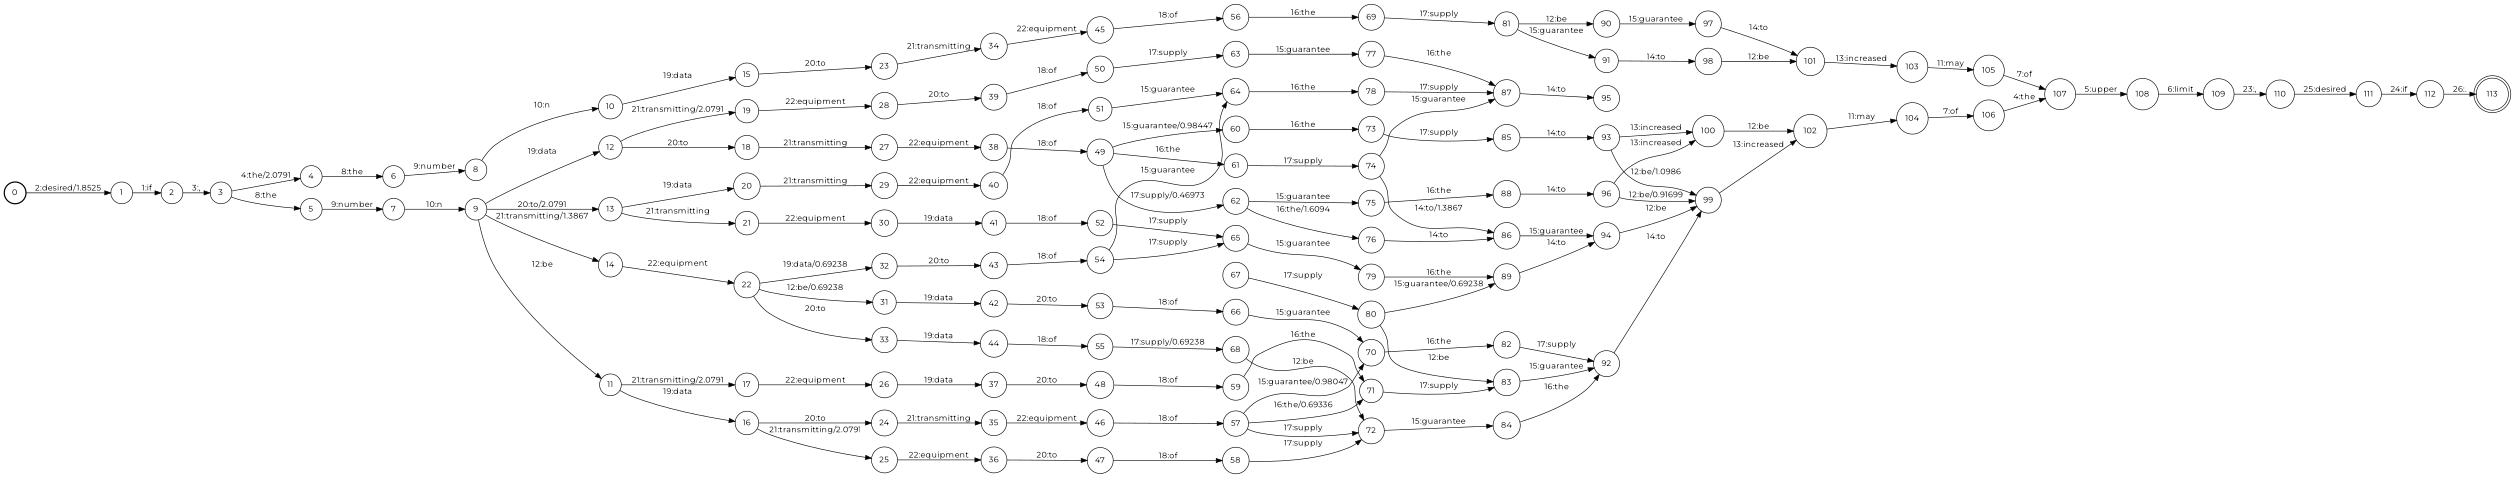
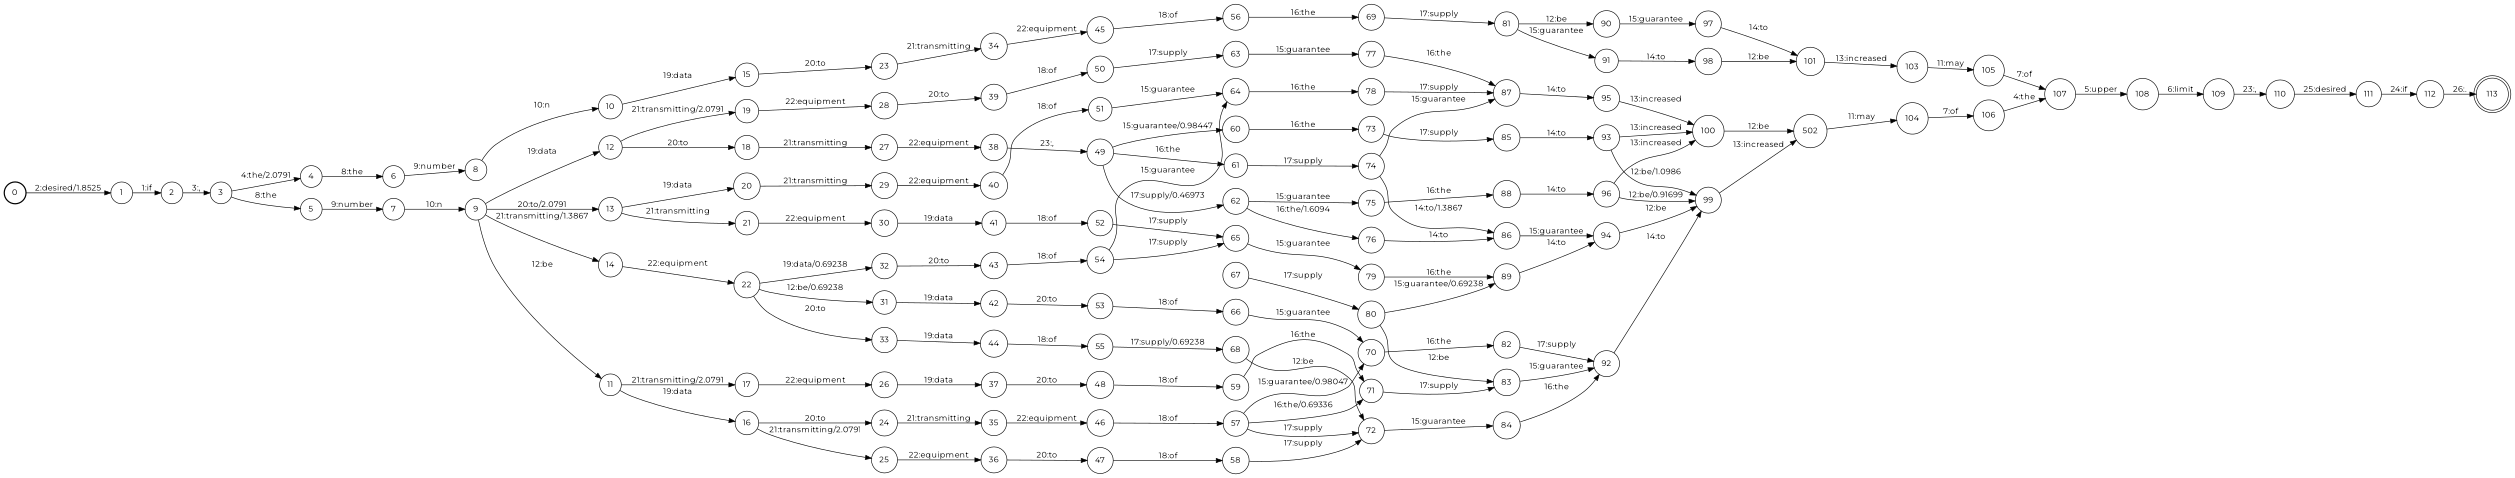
edge "95" -> "100": added, label "13:increased"
node "102": label "102" -> "502"
edge "38" -> "49": label "18:of" -> "23:,"
